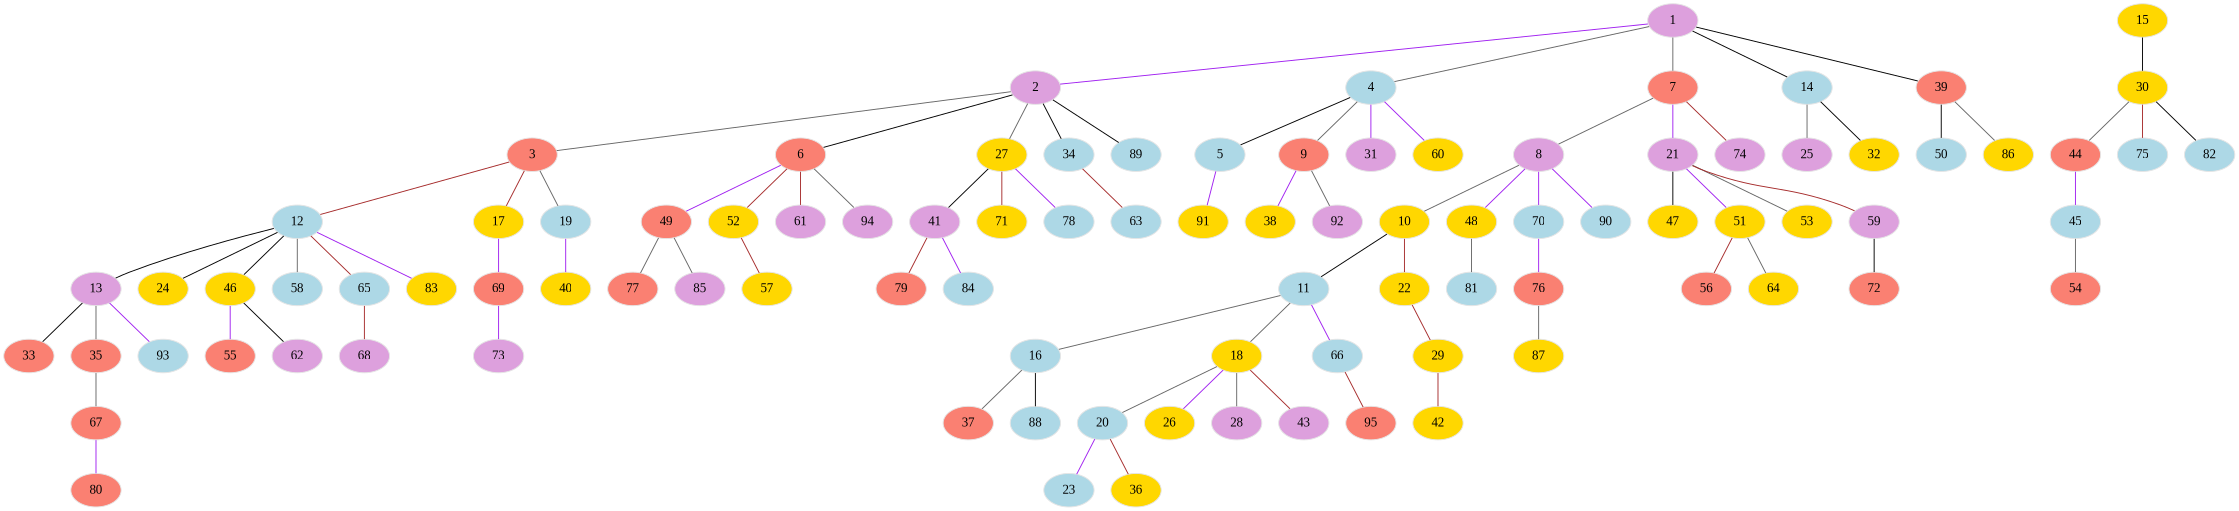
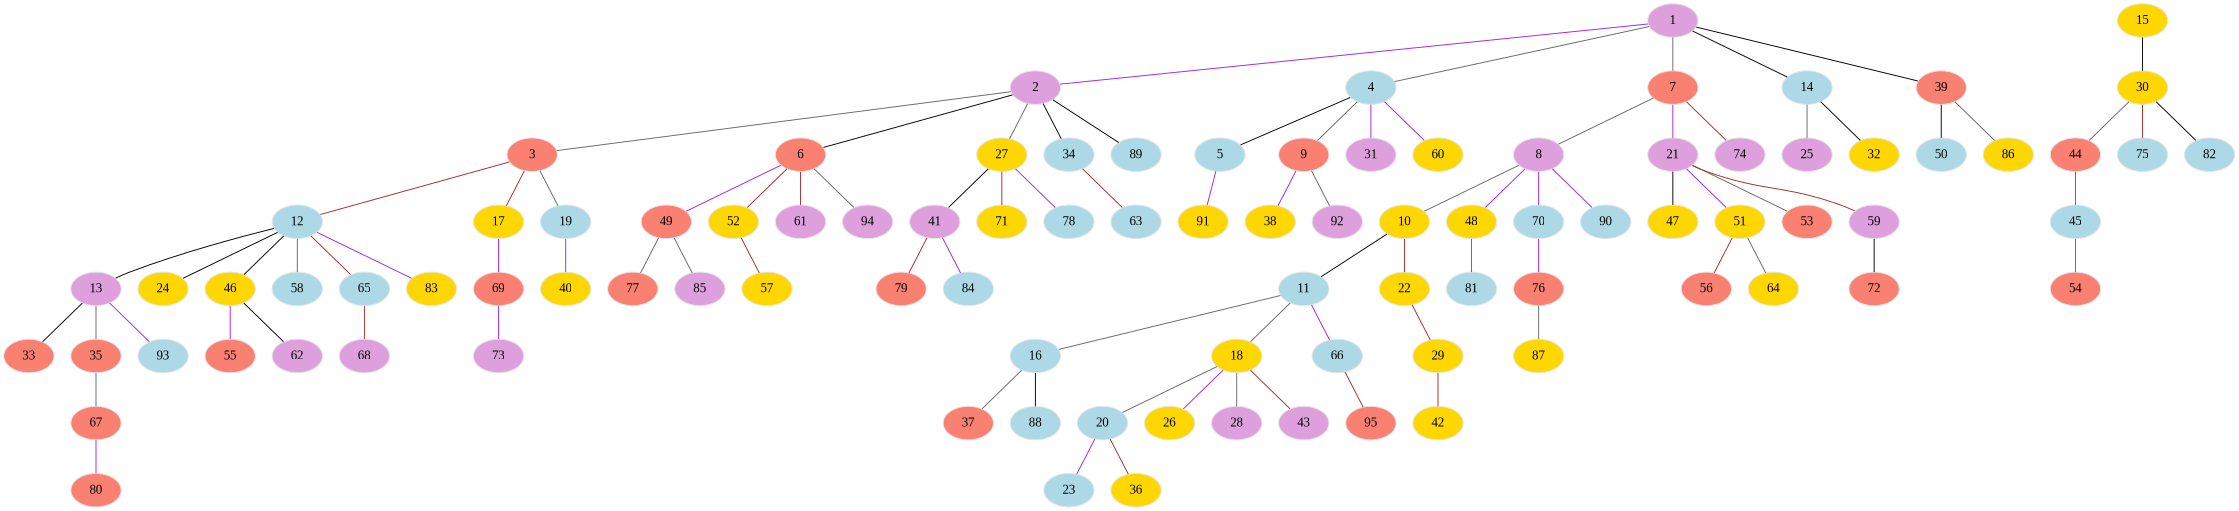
node "53": fillcolor gold -> salmon
